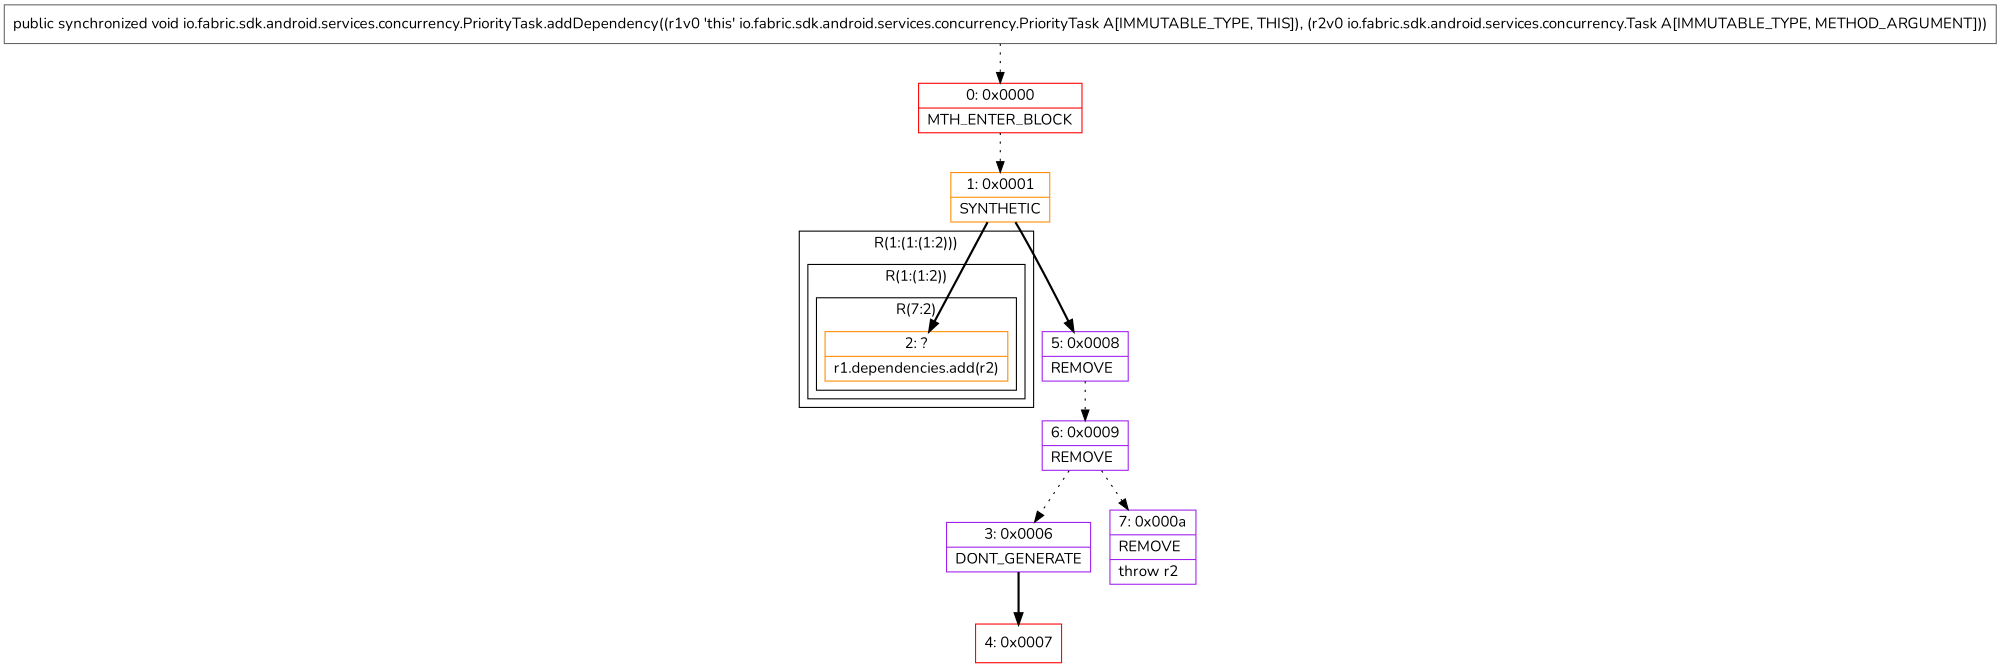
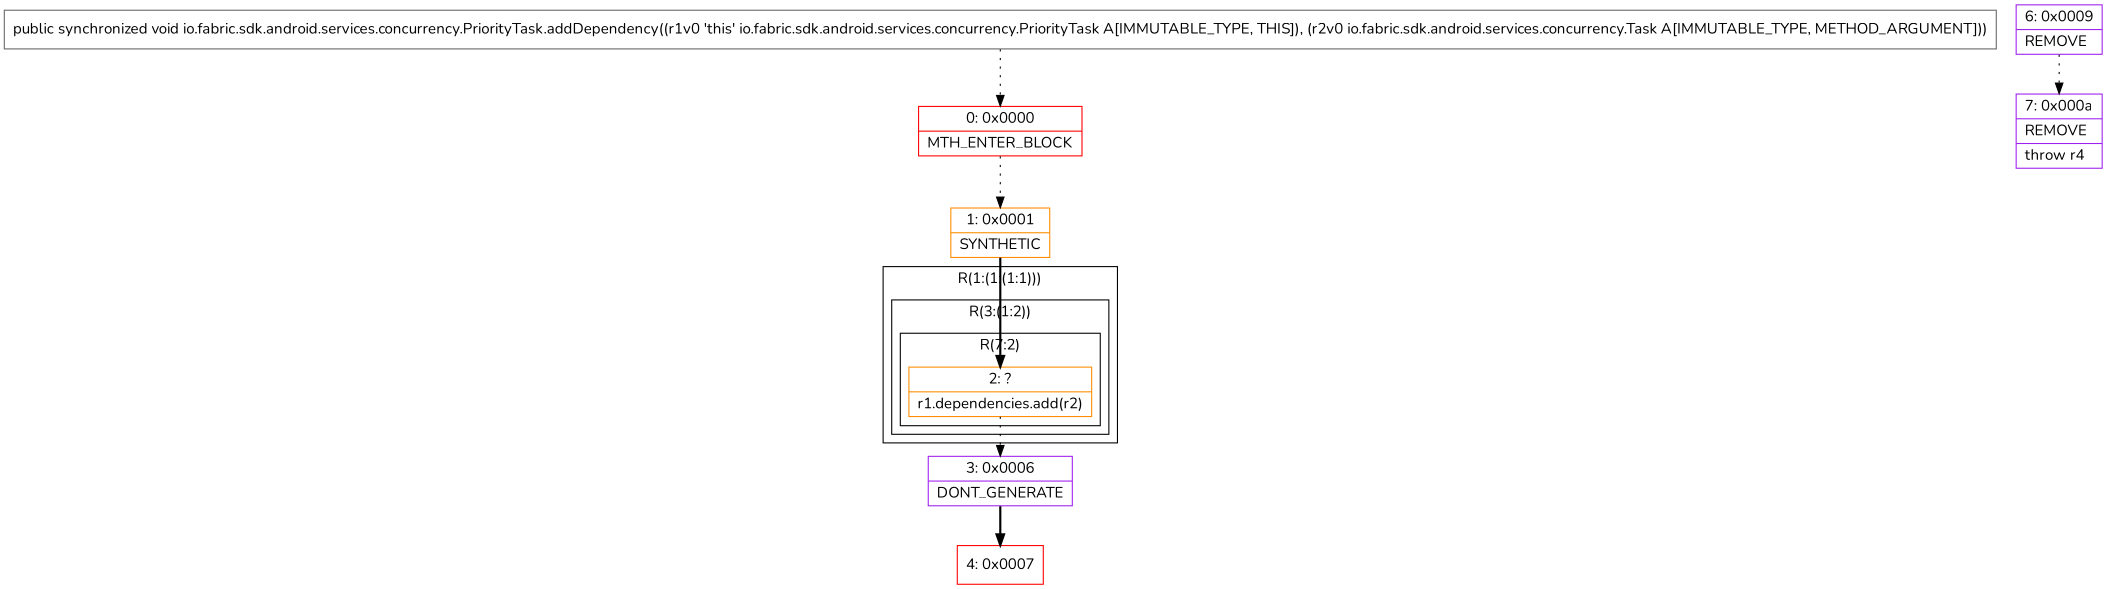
cluster "R(1:(1:(1:2)))": label "R(1:(1:(1:2)))" -> "R(1:(1:(1:1)))"
cluster "R(1:(1:2))": label "R(1:(1:2))" -> "R(3:(1:2))"
node "5: 0x0008": removed
edge "6: 0x0009" -> "3: 0x0006": now "2: ?" -> "3: 0x0006"
node "7: 0x000a": text "throw r2" -> "throw r4"
